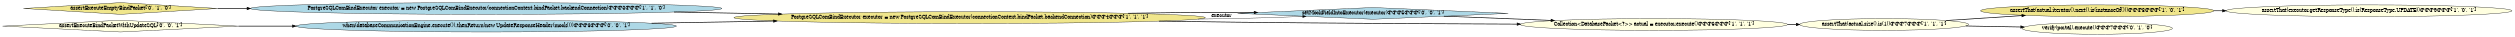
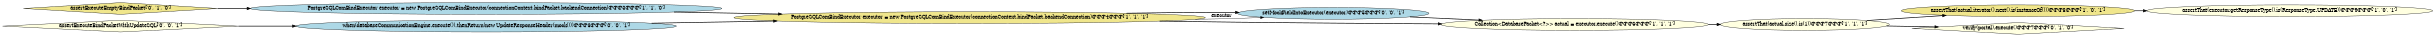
node "setMockFieldIntoExecutor(executor)@@@5@@@['0', '0', '1']": shape diamond -> ellipse
node "verify(portal).execute()@@@7@@@['0', '1', '0']": shape ellipse -> diamond
